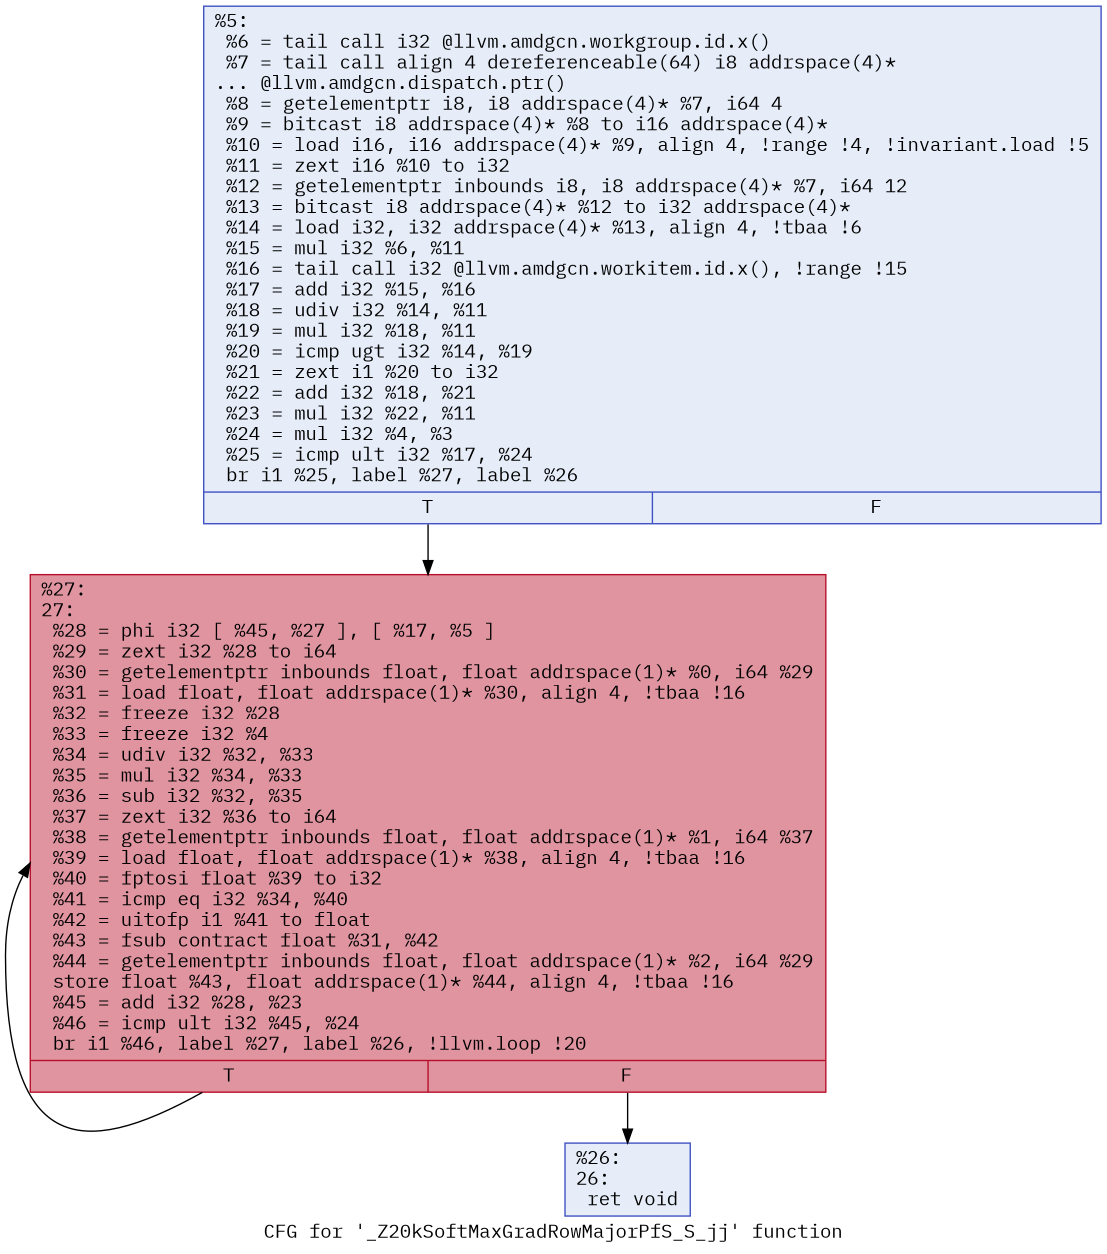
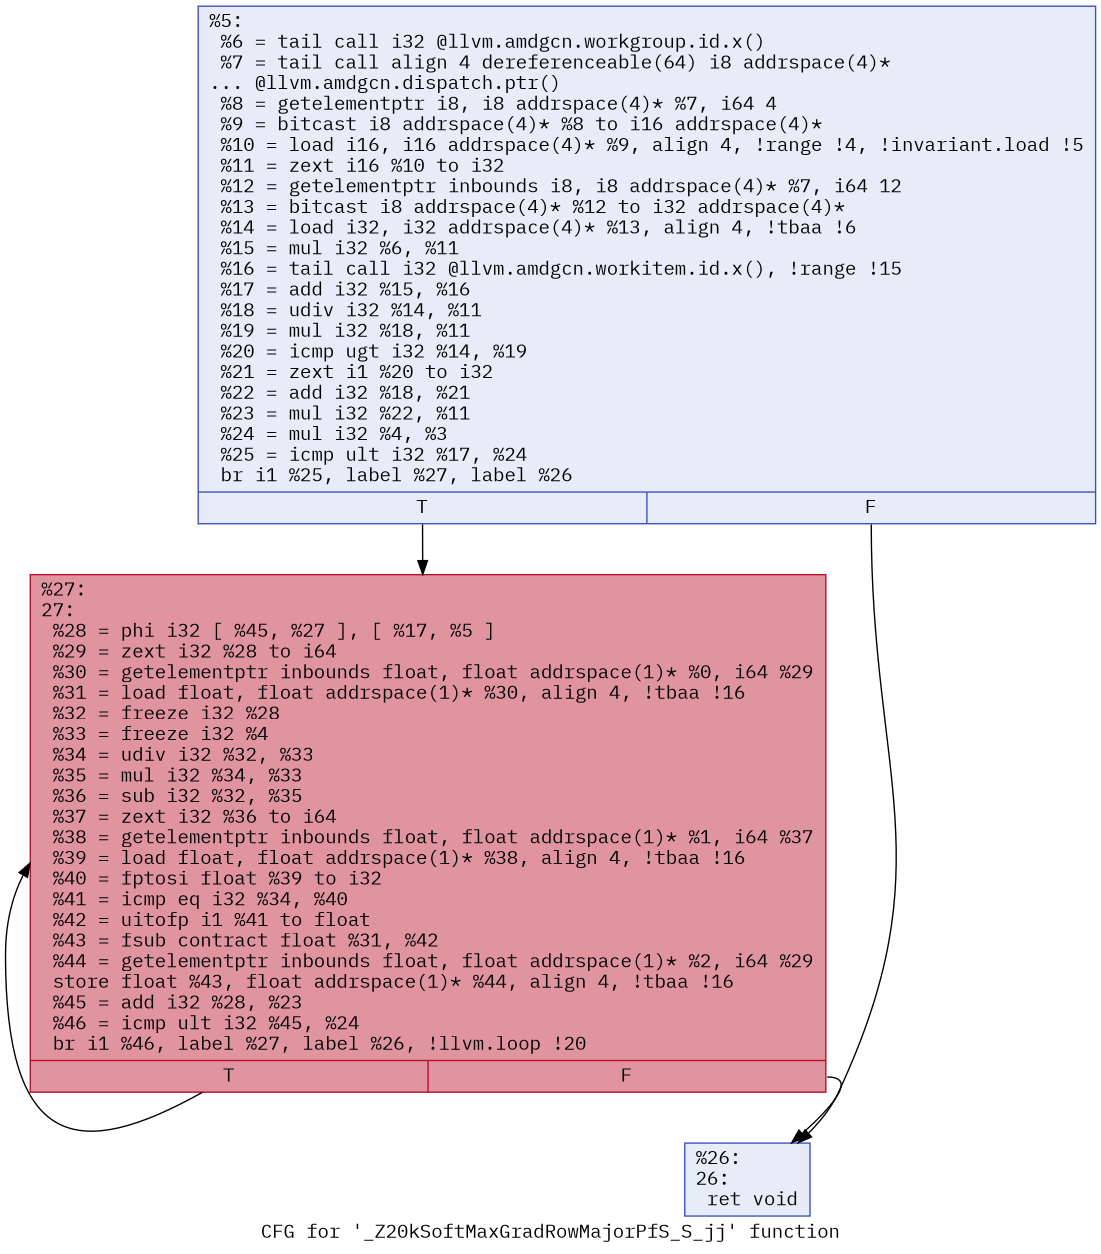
edge "%5:" -> "%26:": added
